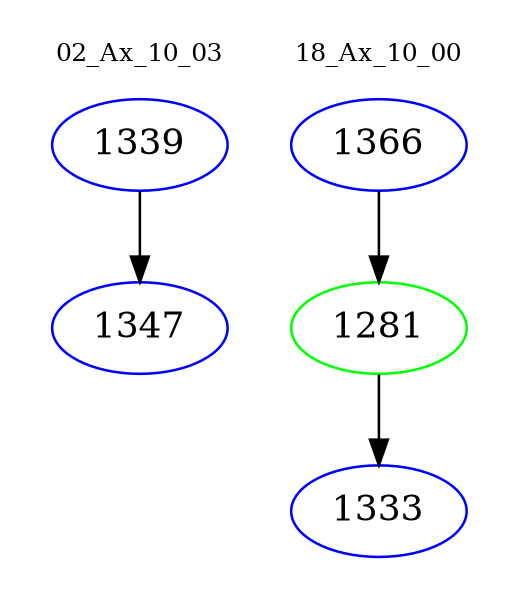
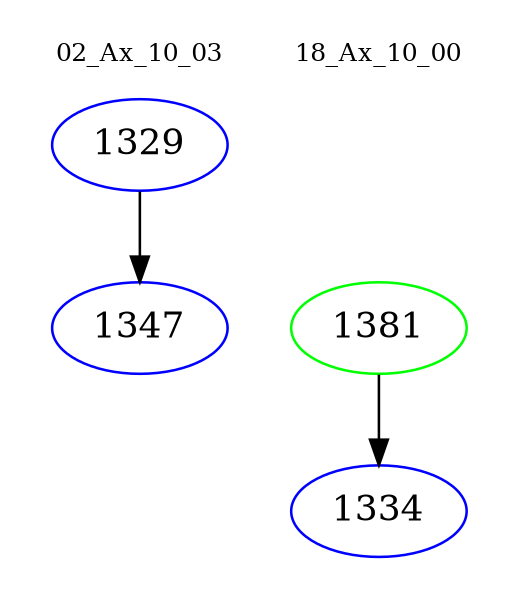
node "1339": label "1339" -> "1329"
node "1366": removed
node "1281": label "1281" -> "1381"
node "1333": label "1333" -> "1334"
